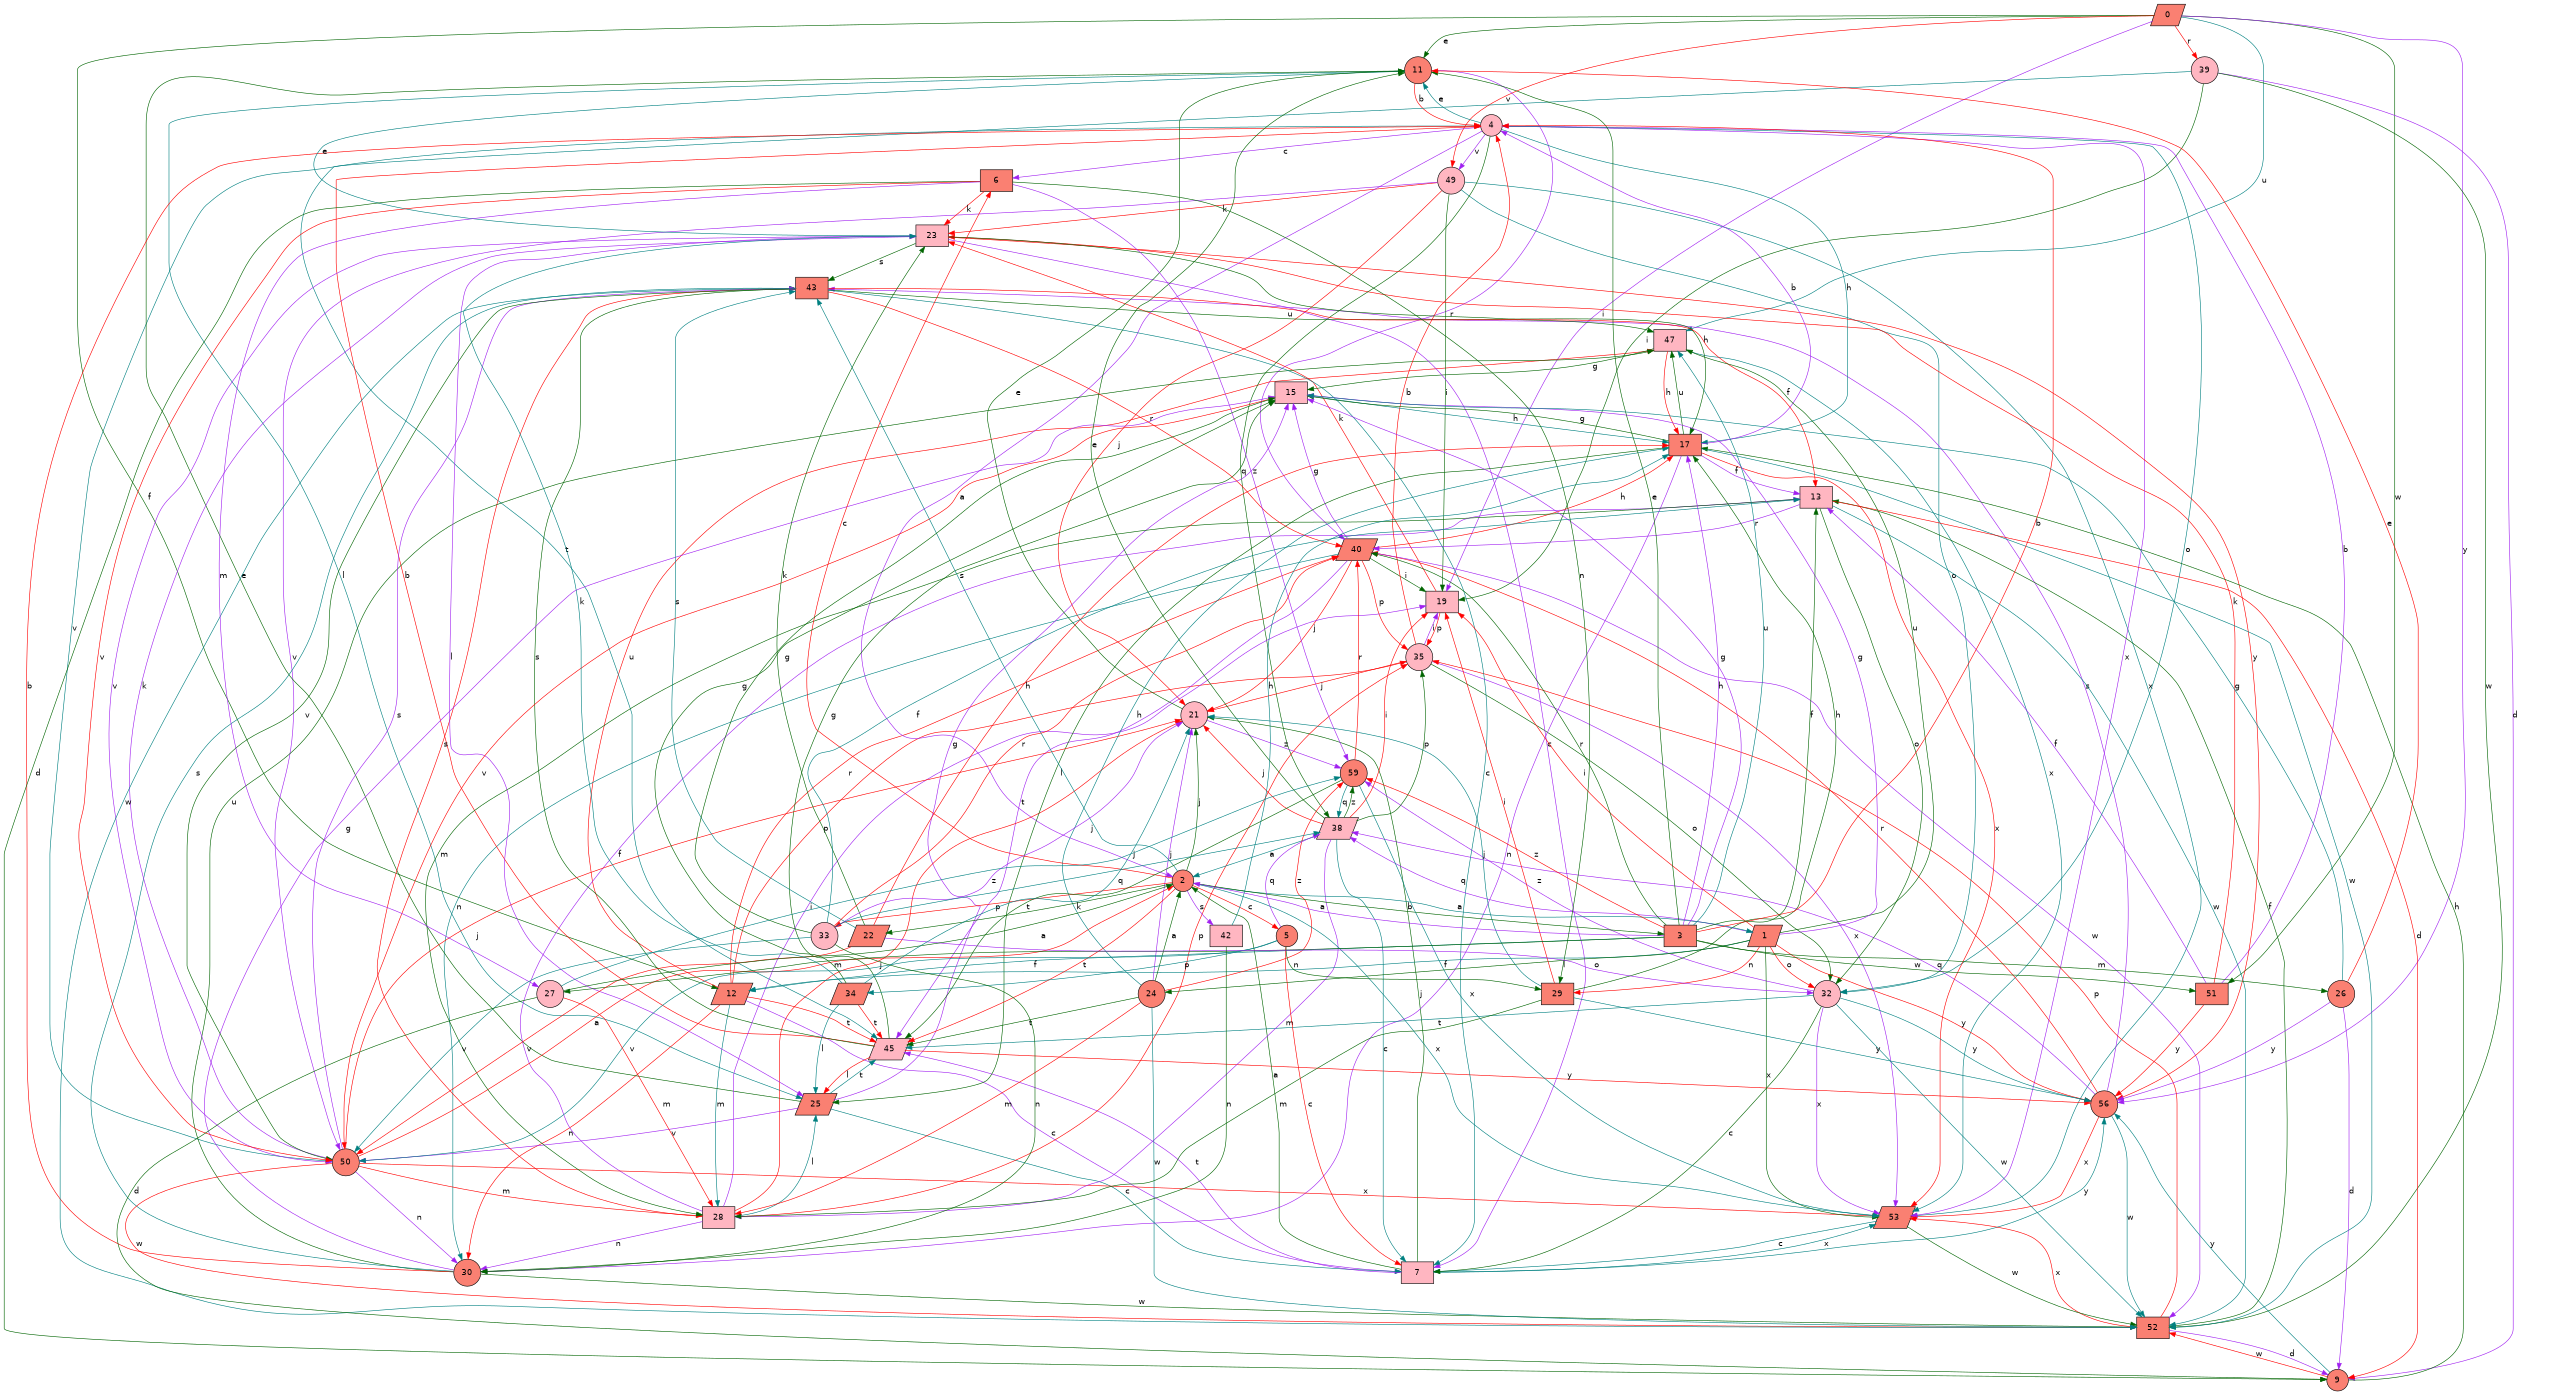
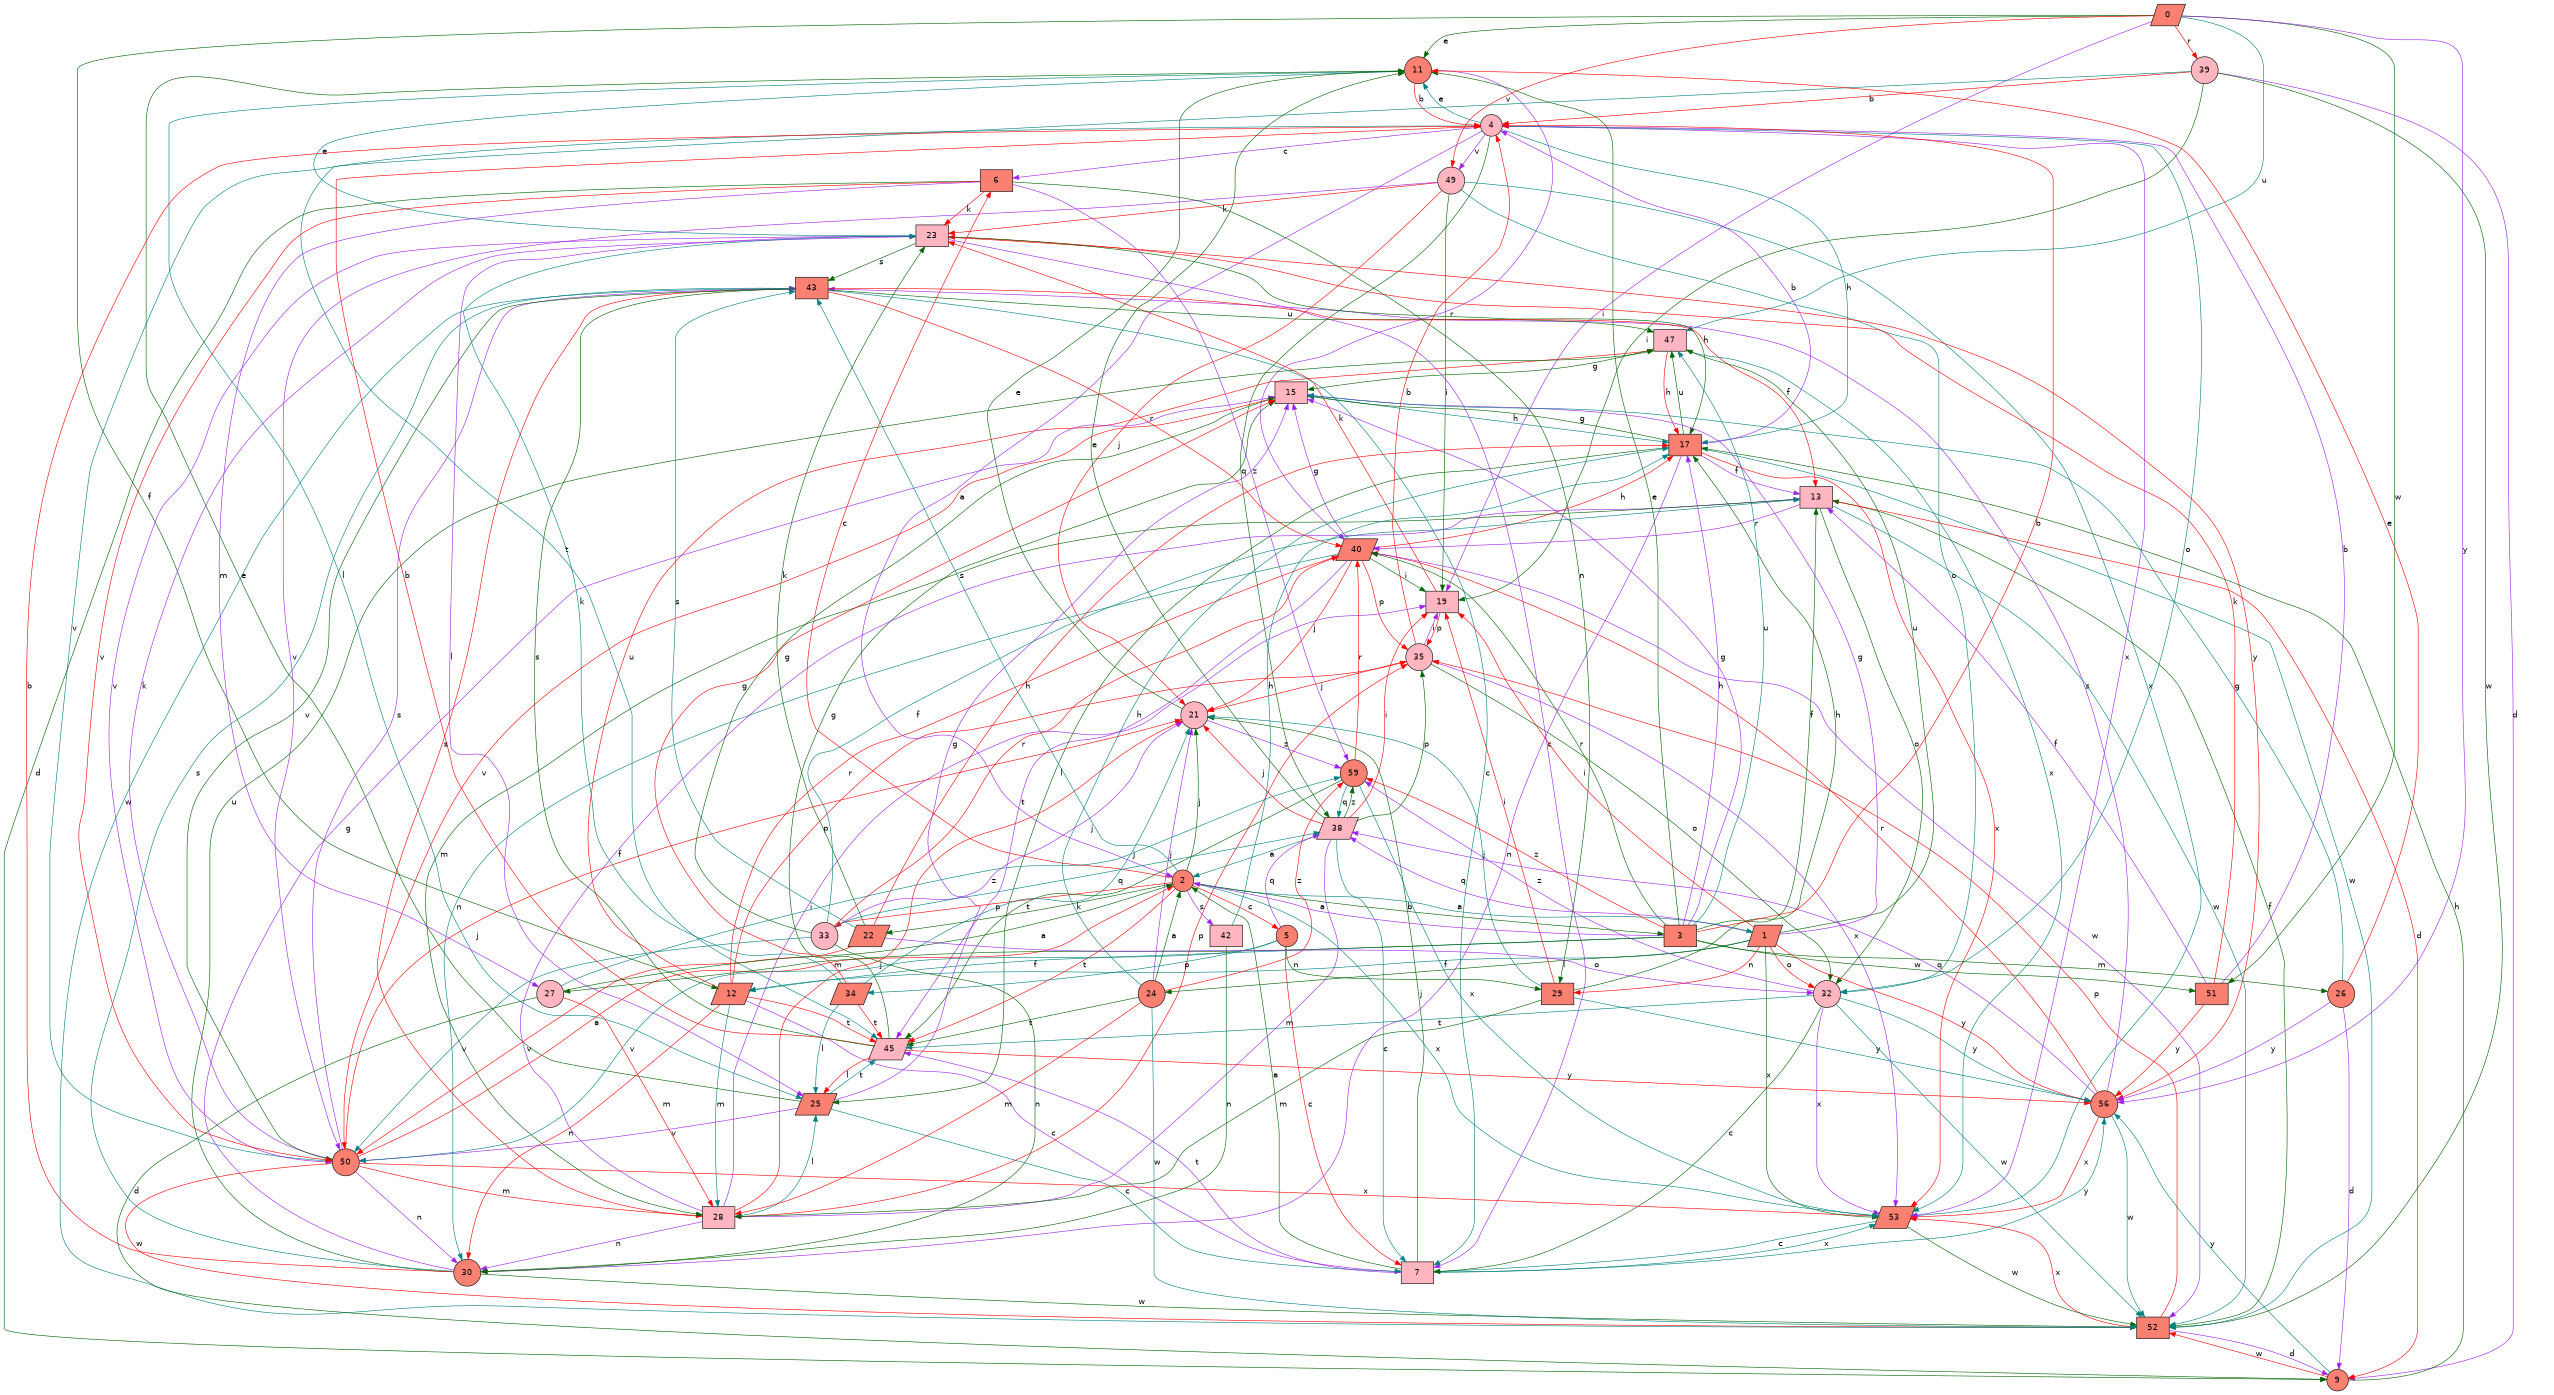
edge "39" -> "4": added, label "b"
edge "34" -> "15": color darkgreen -> red
